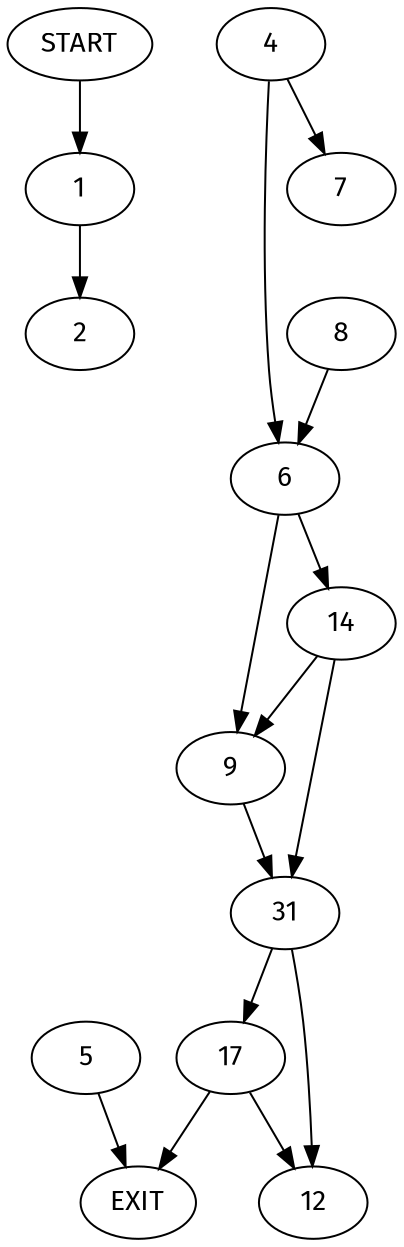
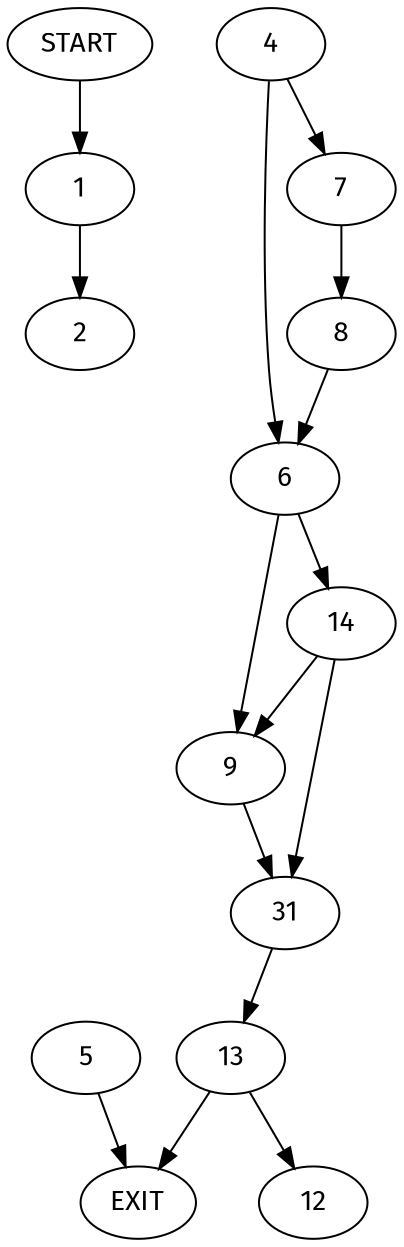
edge "7" -> "8": added
edge "31" -> "12": removed
node "17": label "17" -> "13"
